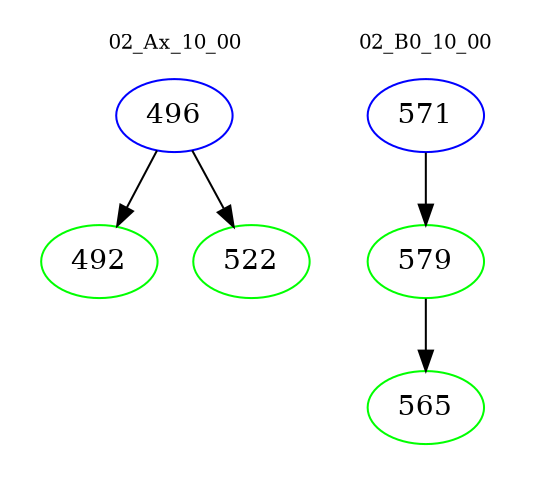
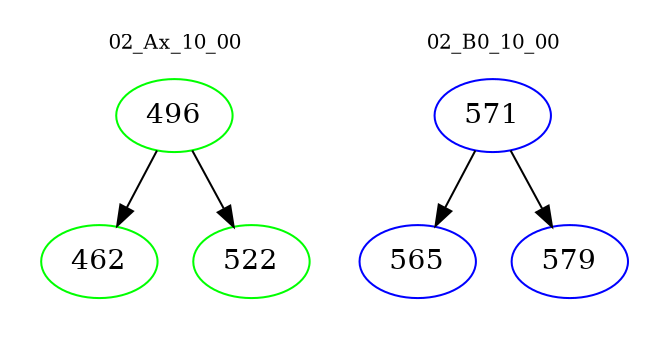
node "496": color blue -> green
node "492": label "492" -> "462"
node "579": color green -> blue
edge "579" -> "565": now "571" -> "565"
node "565": color green -> blue
